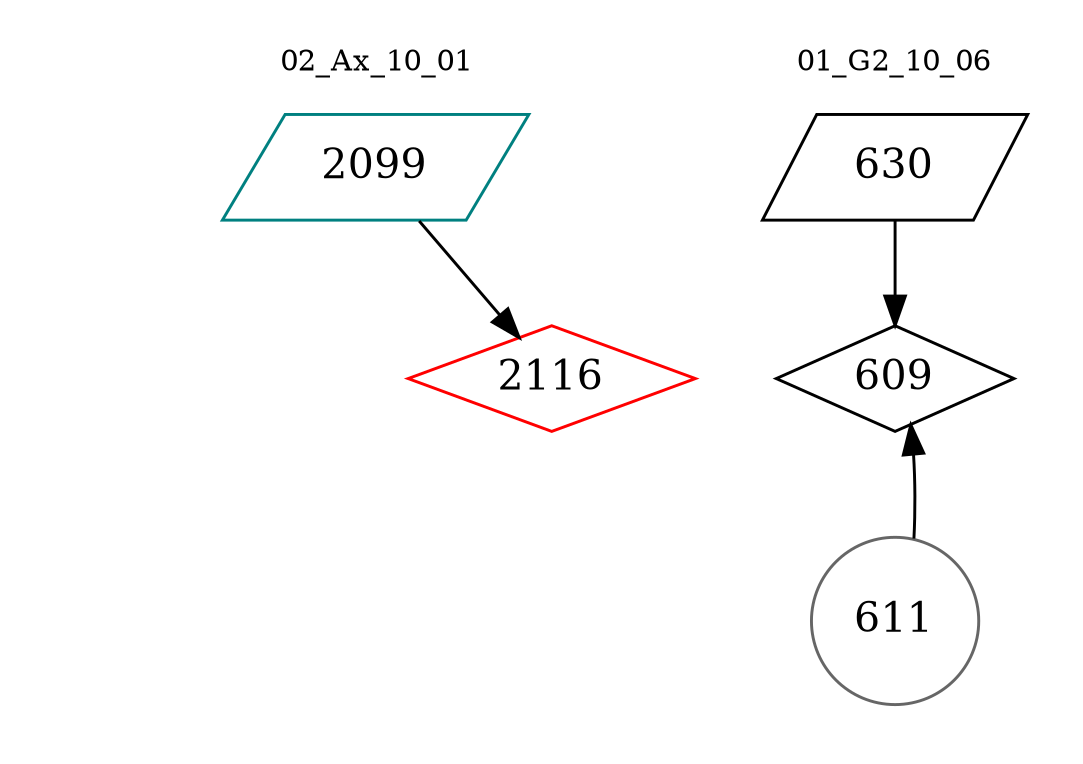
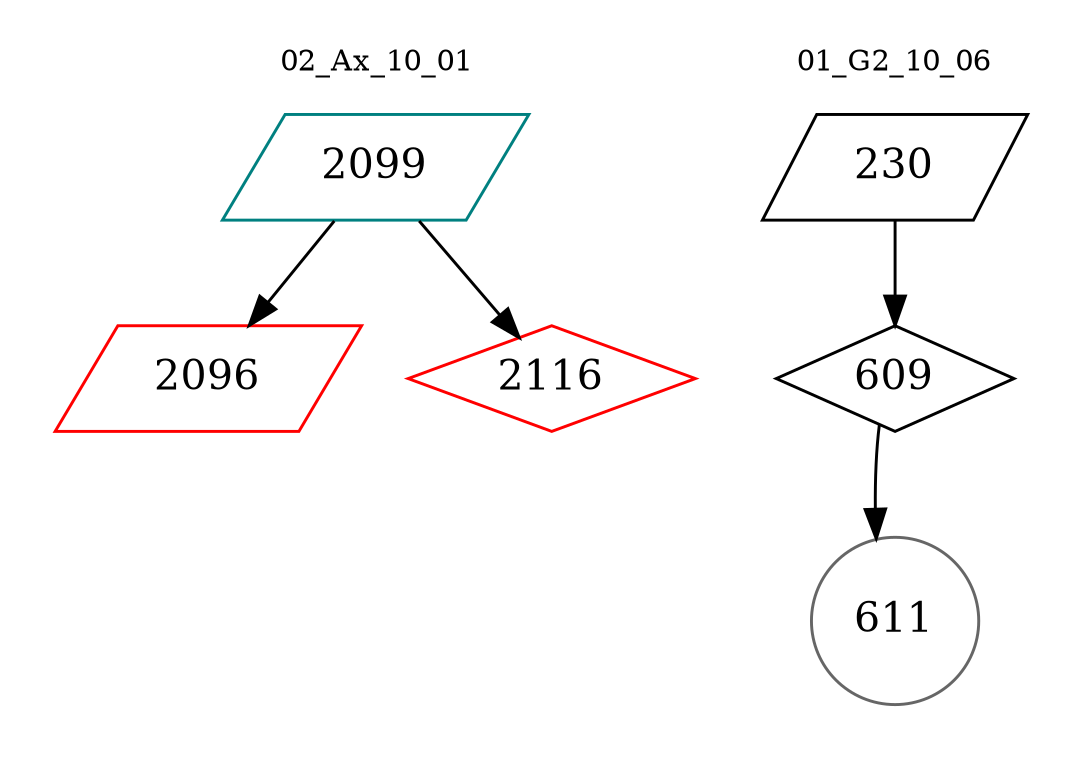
node "630": label "630" -> "230"
node "2096": added
edge "611" -> "609": reversed
